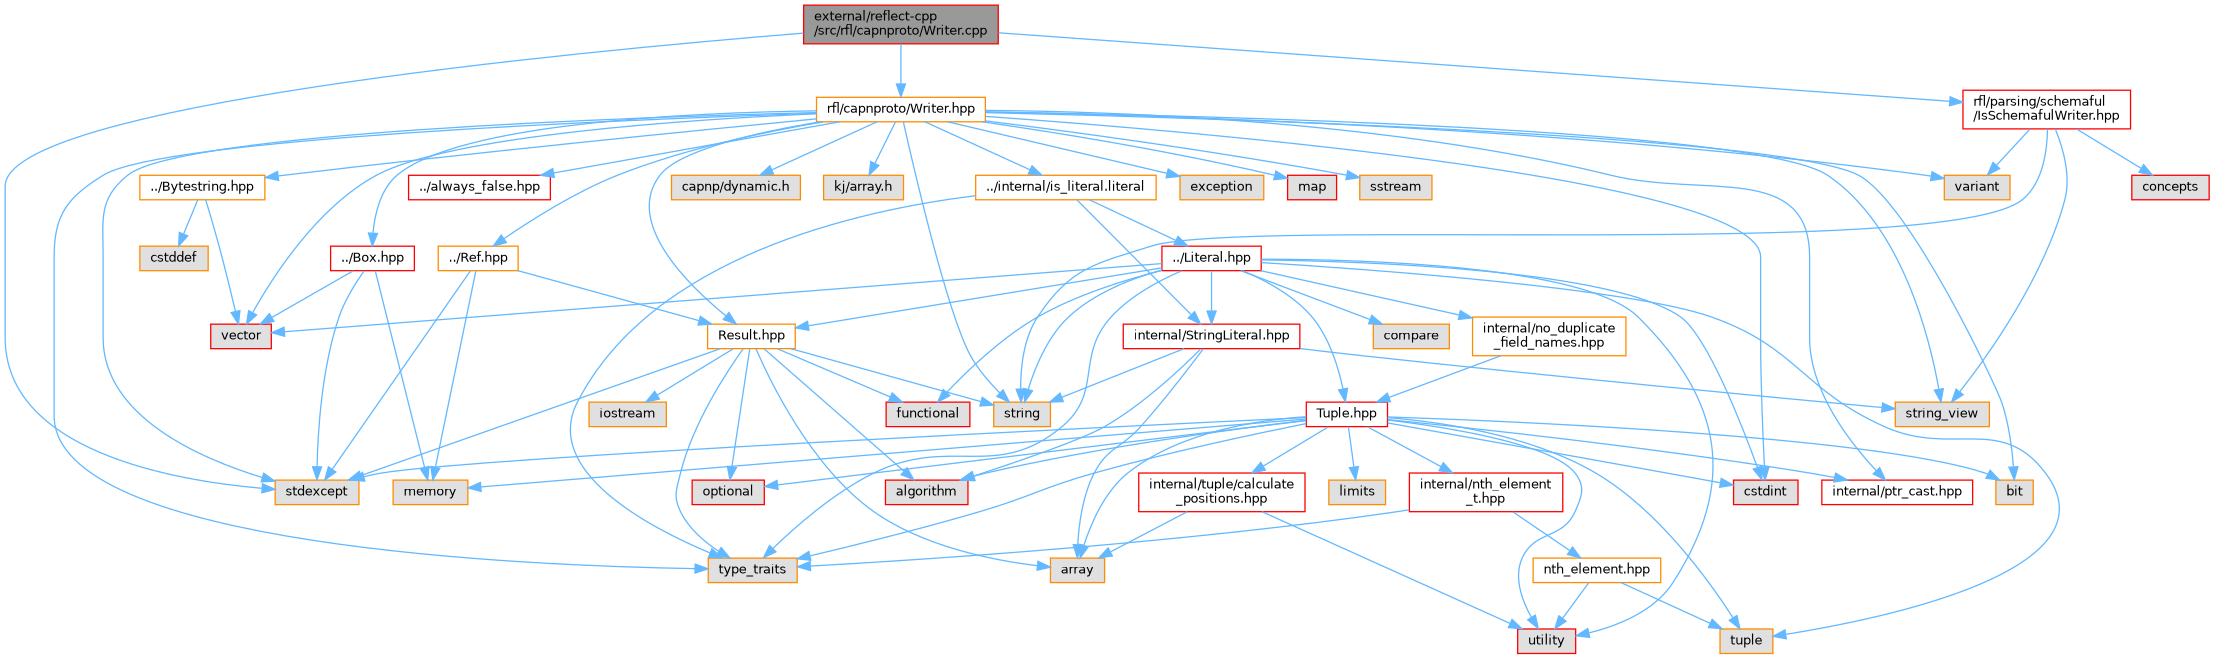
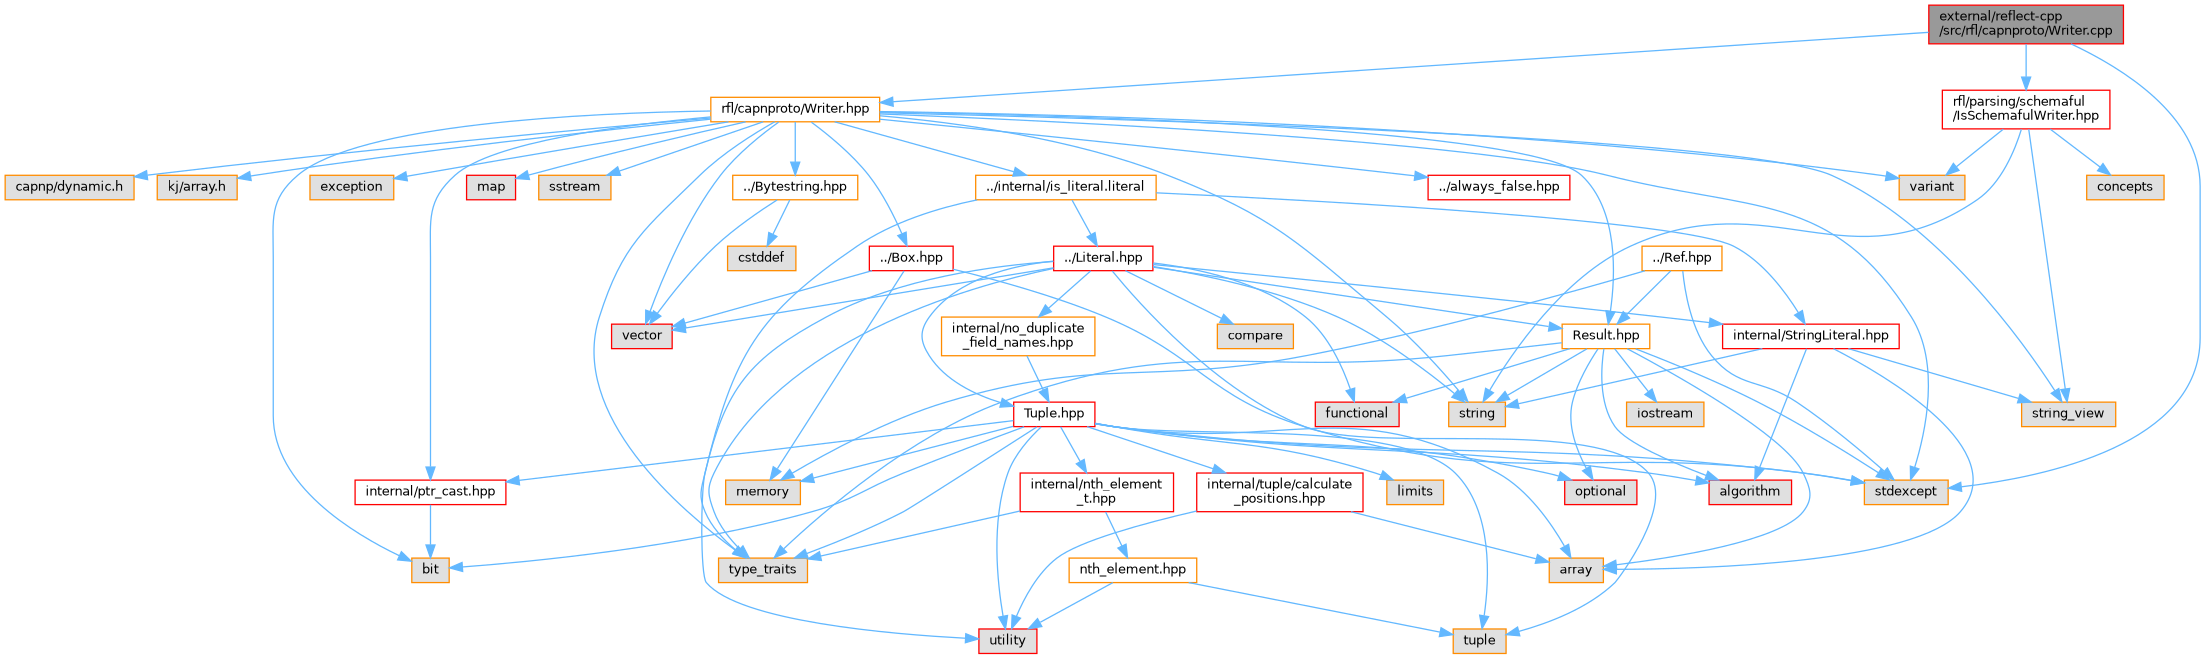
edge "rfl/capnproto/Writer.hpp" -> "../Ref.hpp": removed
node "concepts": color red -> darkorange
node "cstdint": removed
edge "internal/ptr_cast.hpp" -> "bit": added
